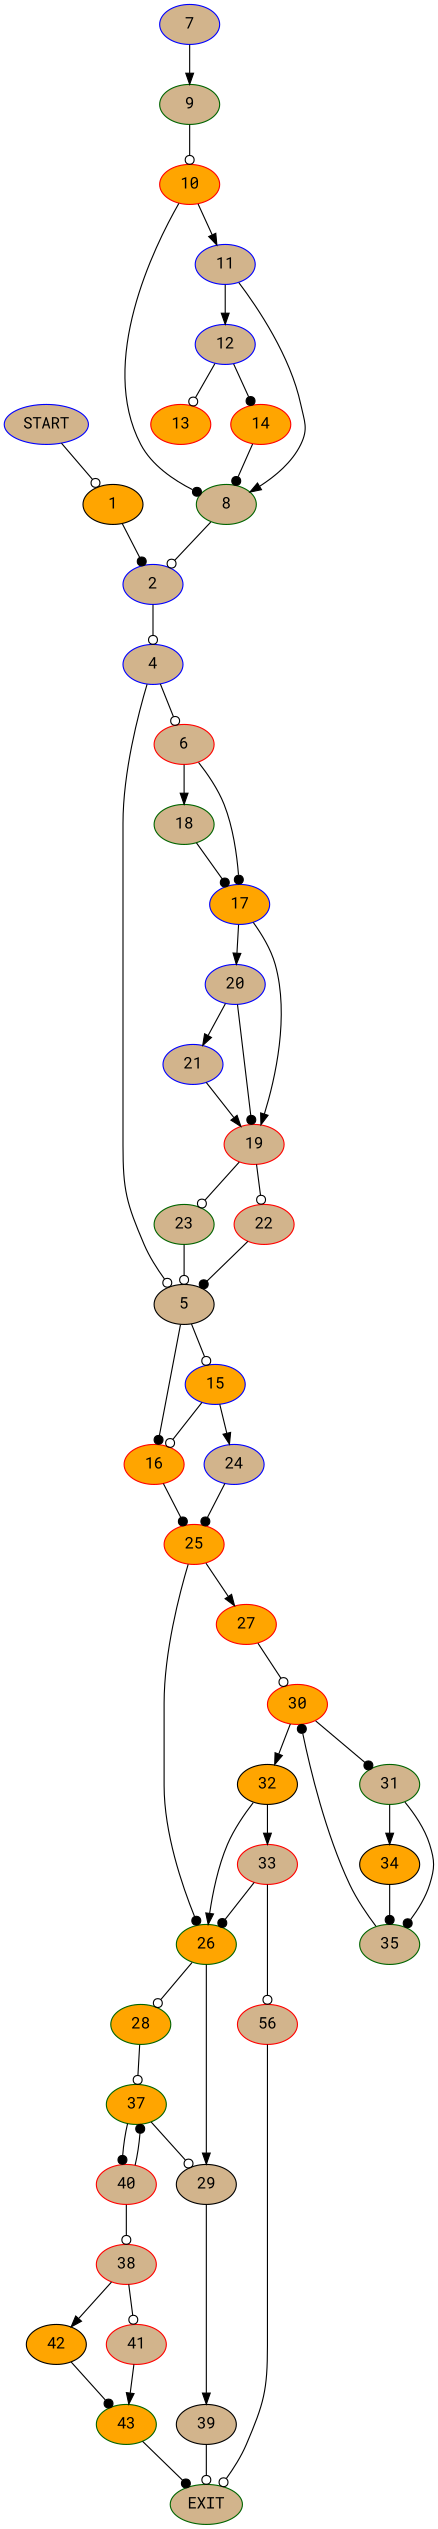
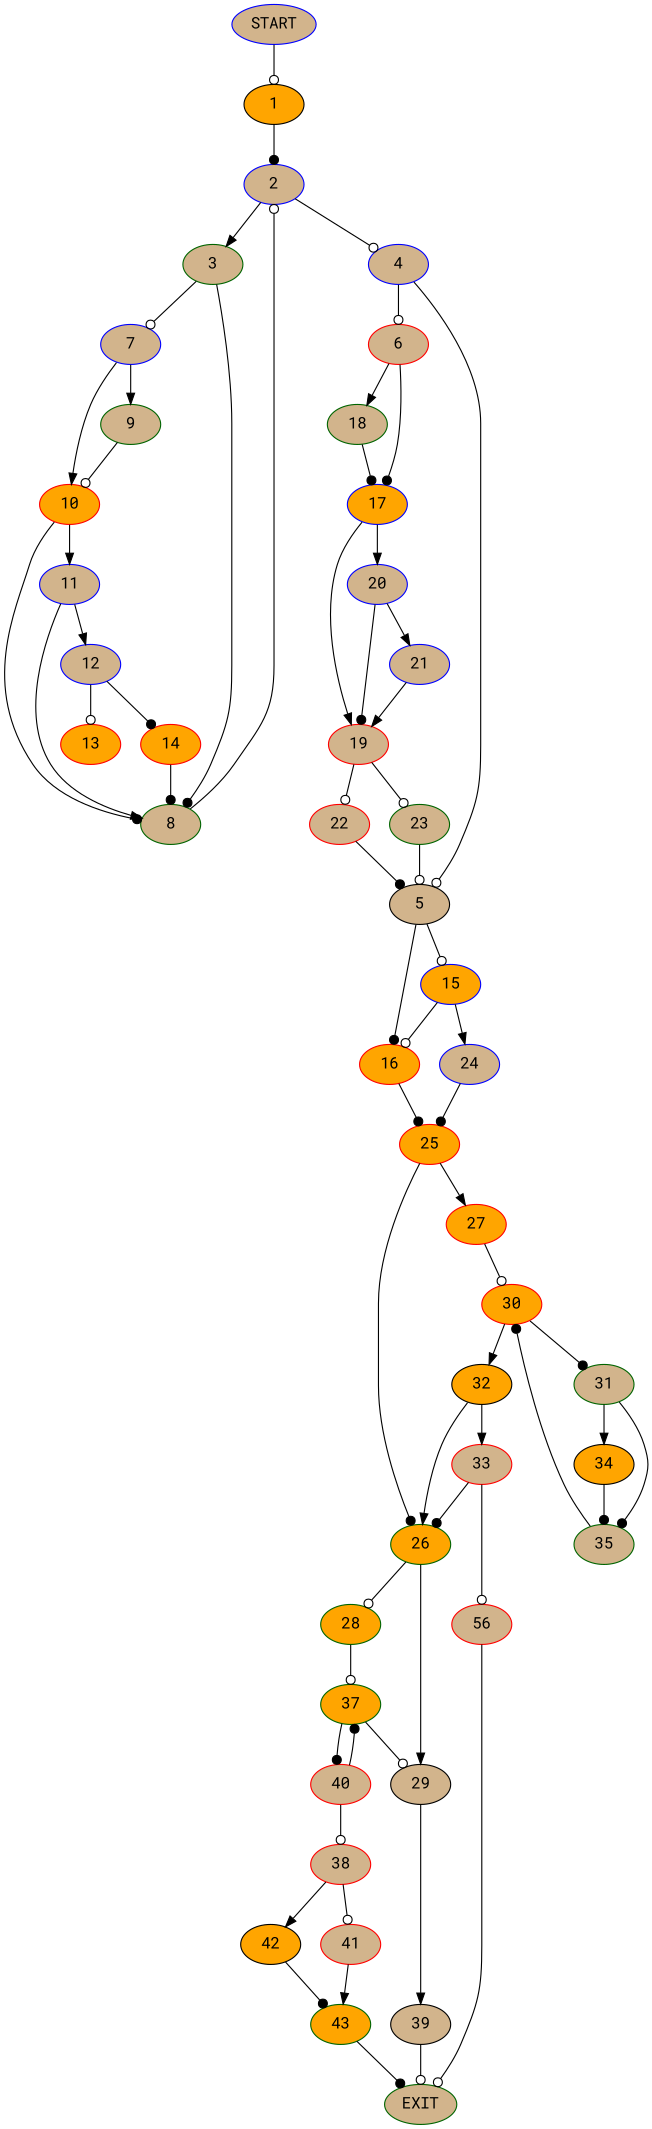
node "3": added
edge "7" -> "10": added
